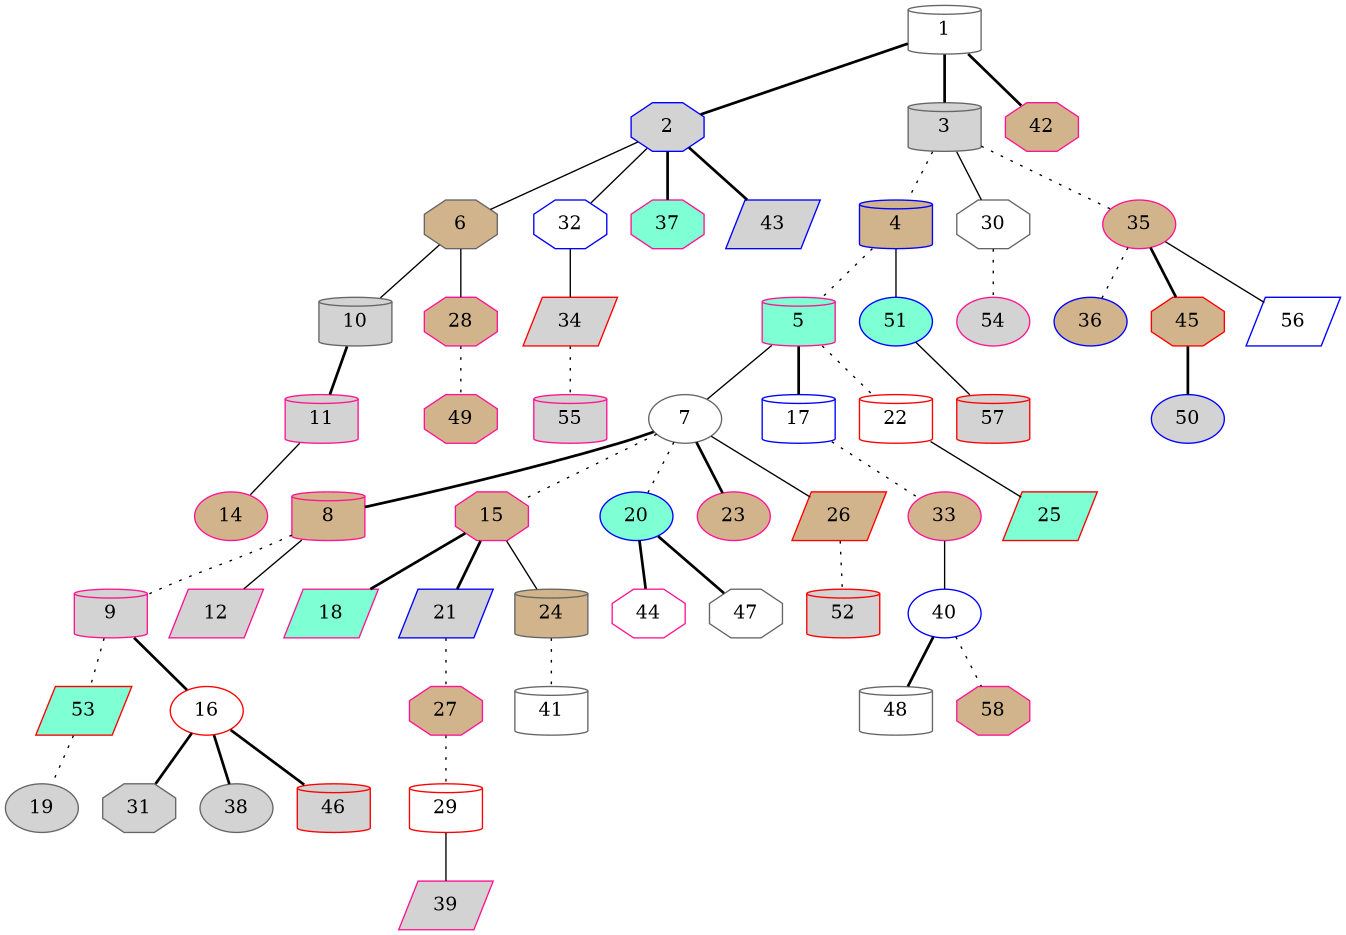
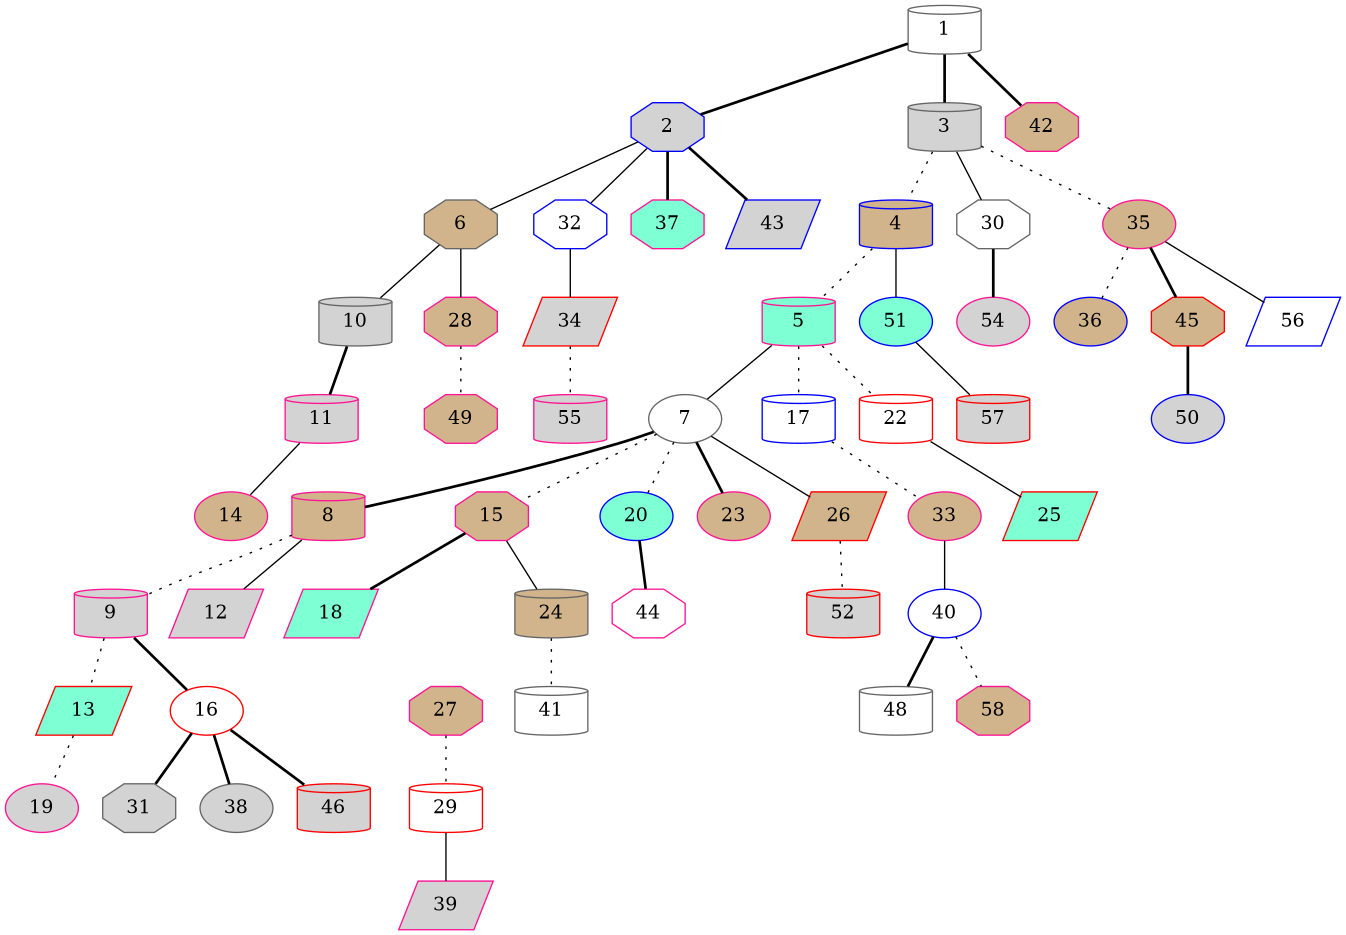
edge "30" -- "54": style dotted -> bold
edge "5" -- "17": style bold -> dotted
node "21": removed
node "47": removed
node "53": label "53" -> "13"
node "19": color gray40 -> deeppink
